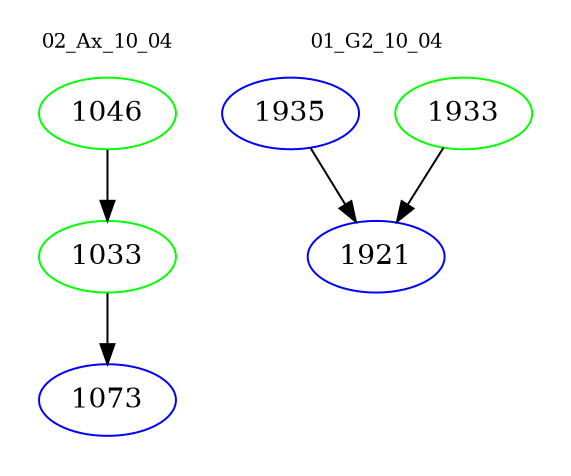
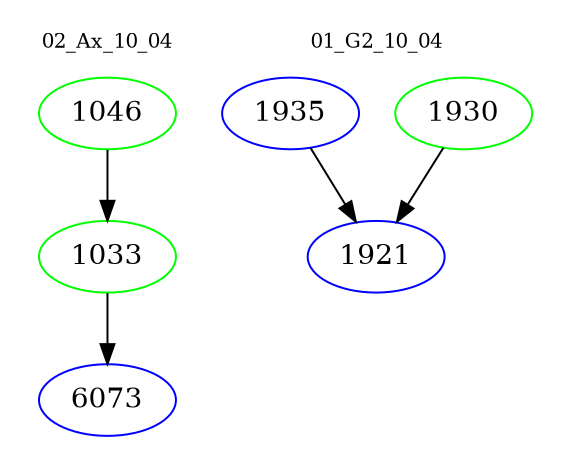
node "1933": label "1933" -> "1930"
node "1073": label "1073" -> "6073"
